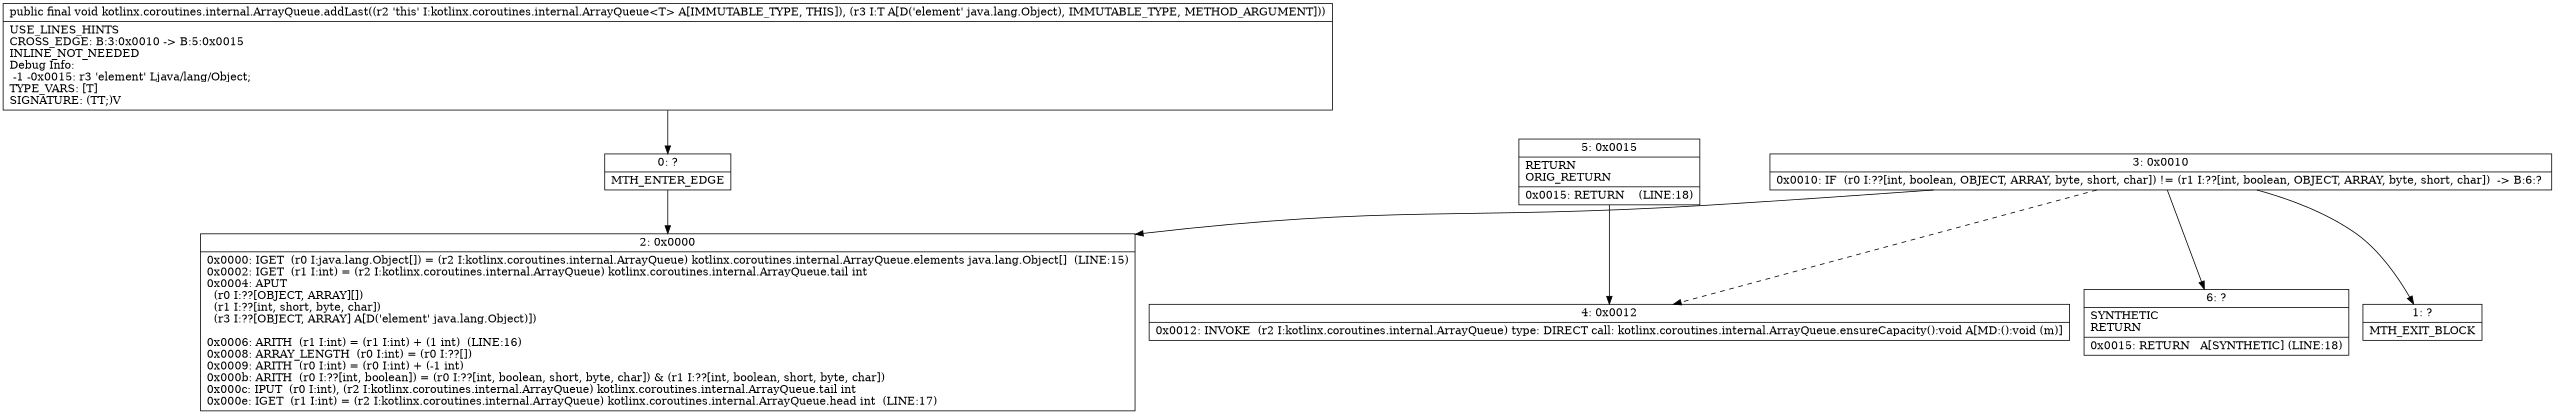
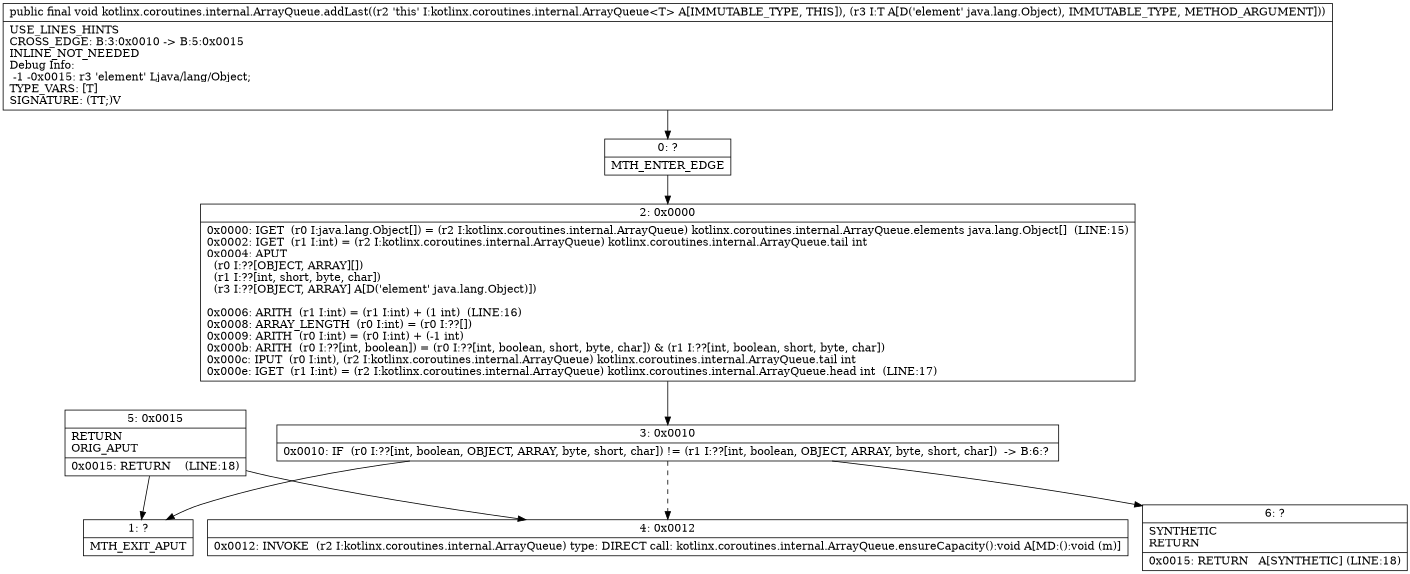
node "5: 0x0015": text "ORIG_RETURN" -> "ORIG_APUT"
edge "3: 0x0010" -> "2: 0x0000": reversed
node "1: ?": text "MTH_EXIT_BLOCK" -> "MTH_EXIT_APUT"
edge "5: 0x0015" -> "1: ?": added
